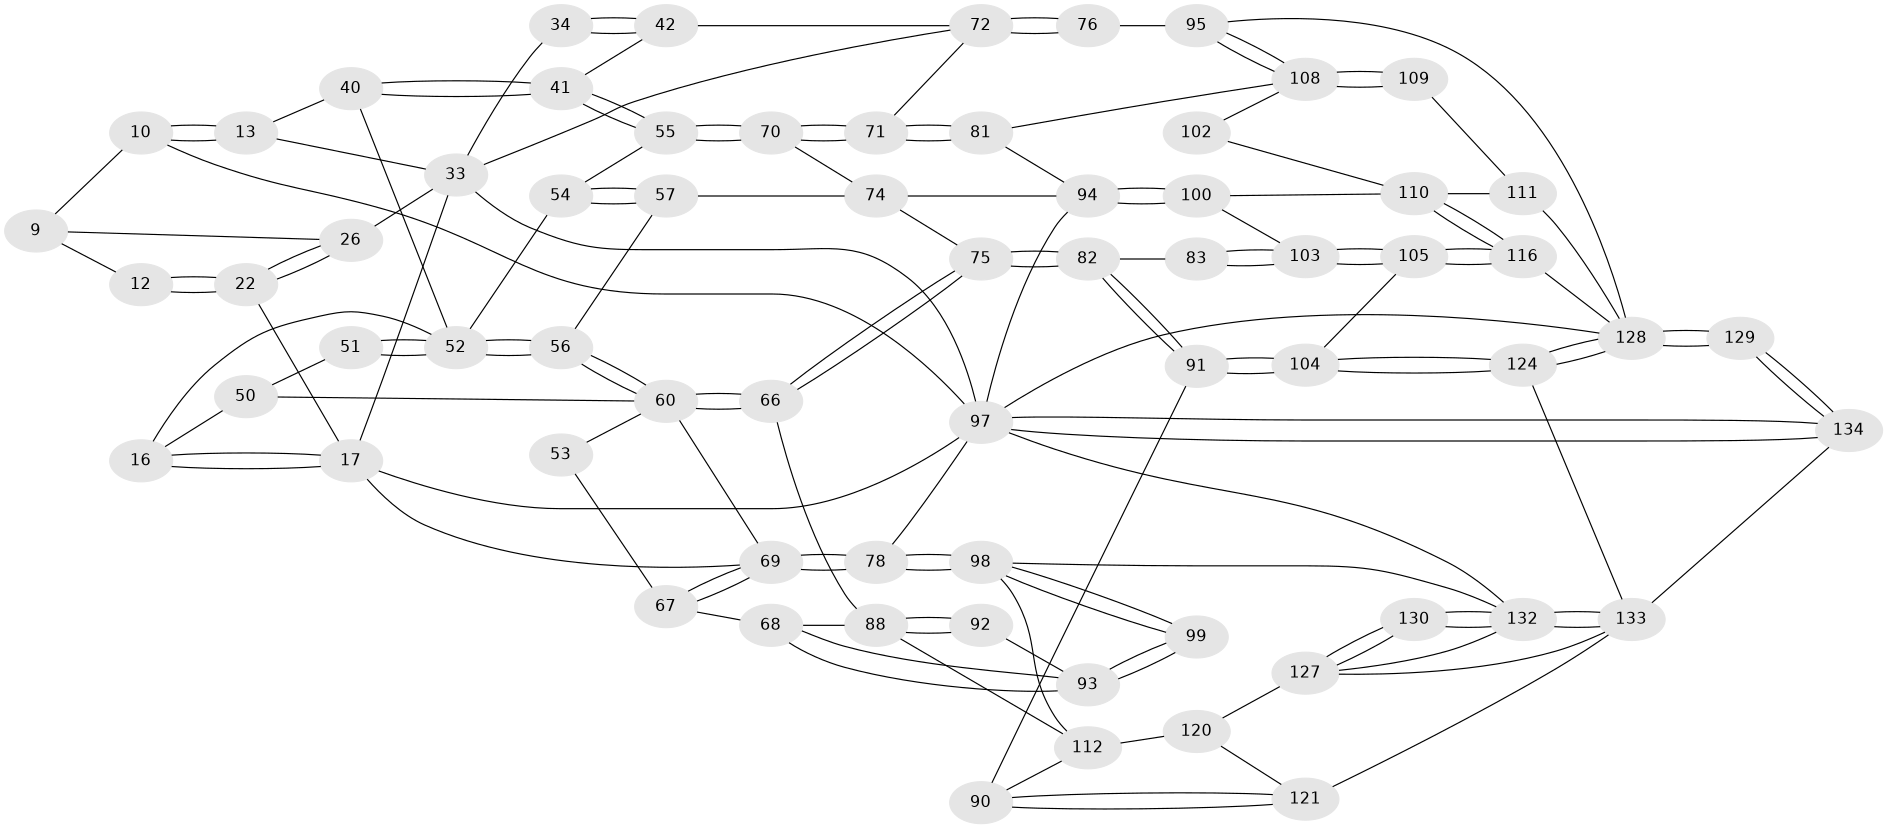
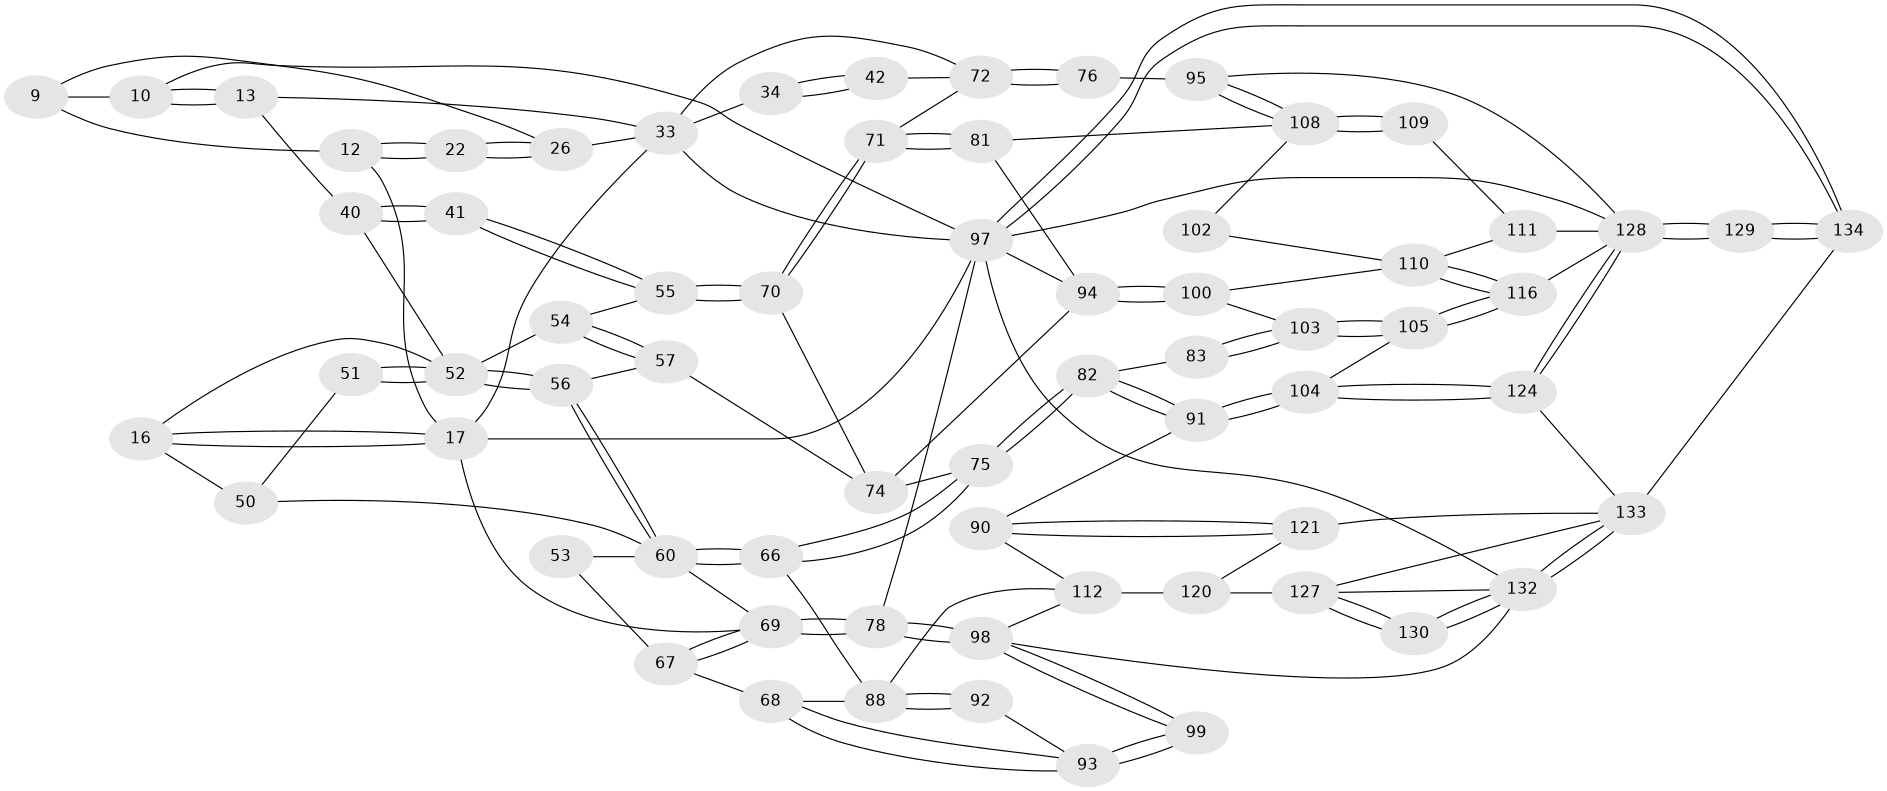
edge "42" -- "41": removed
edge "22" -- "17": now "12" -- "17"
